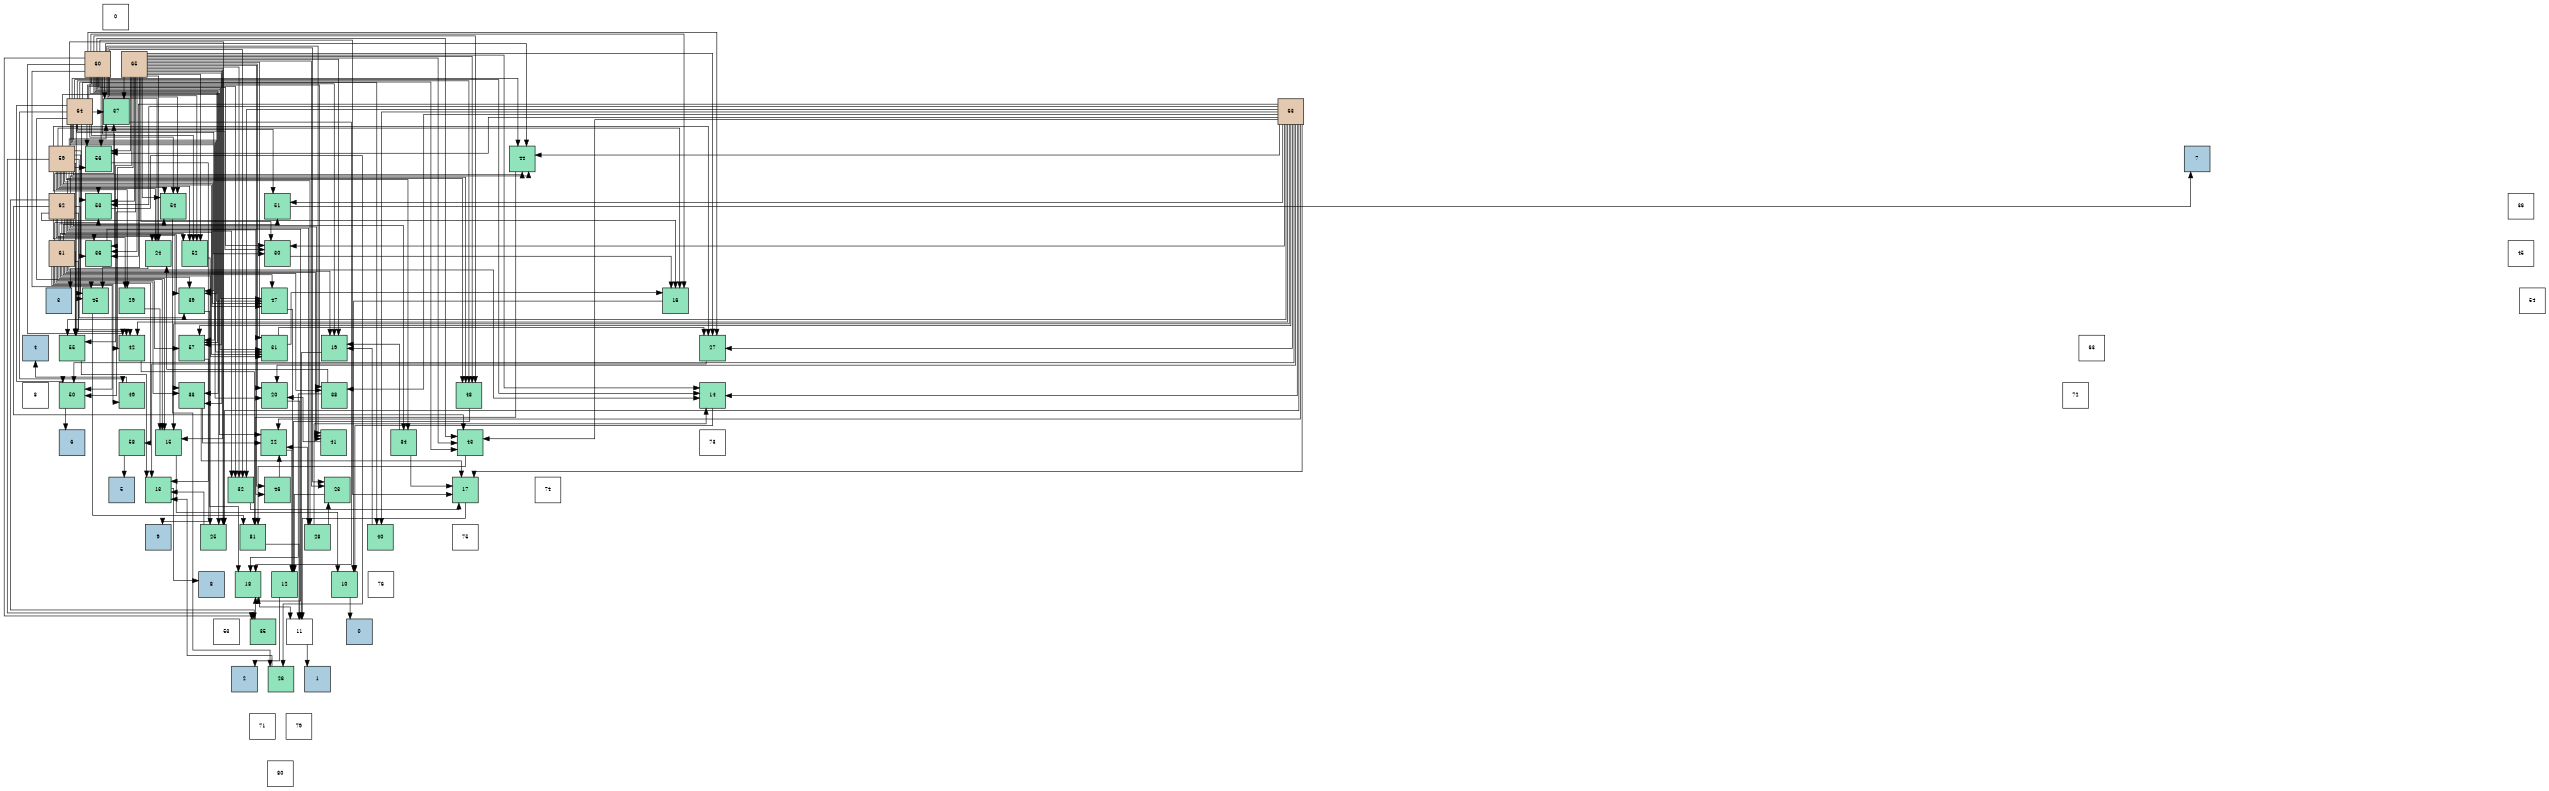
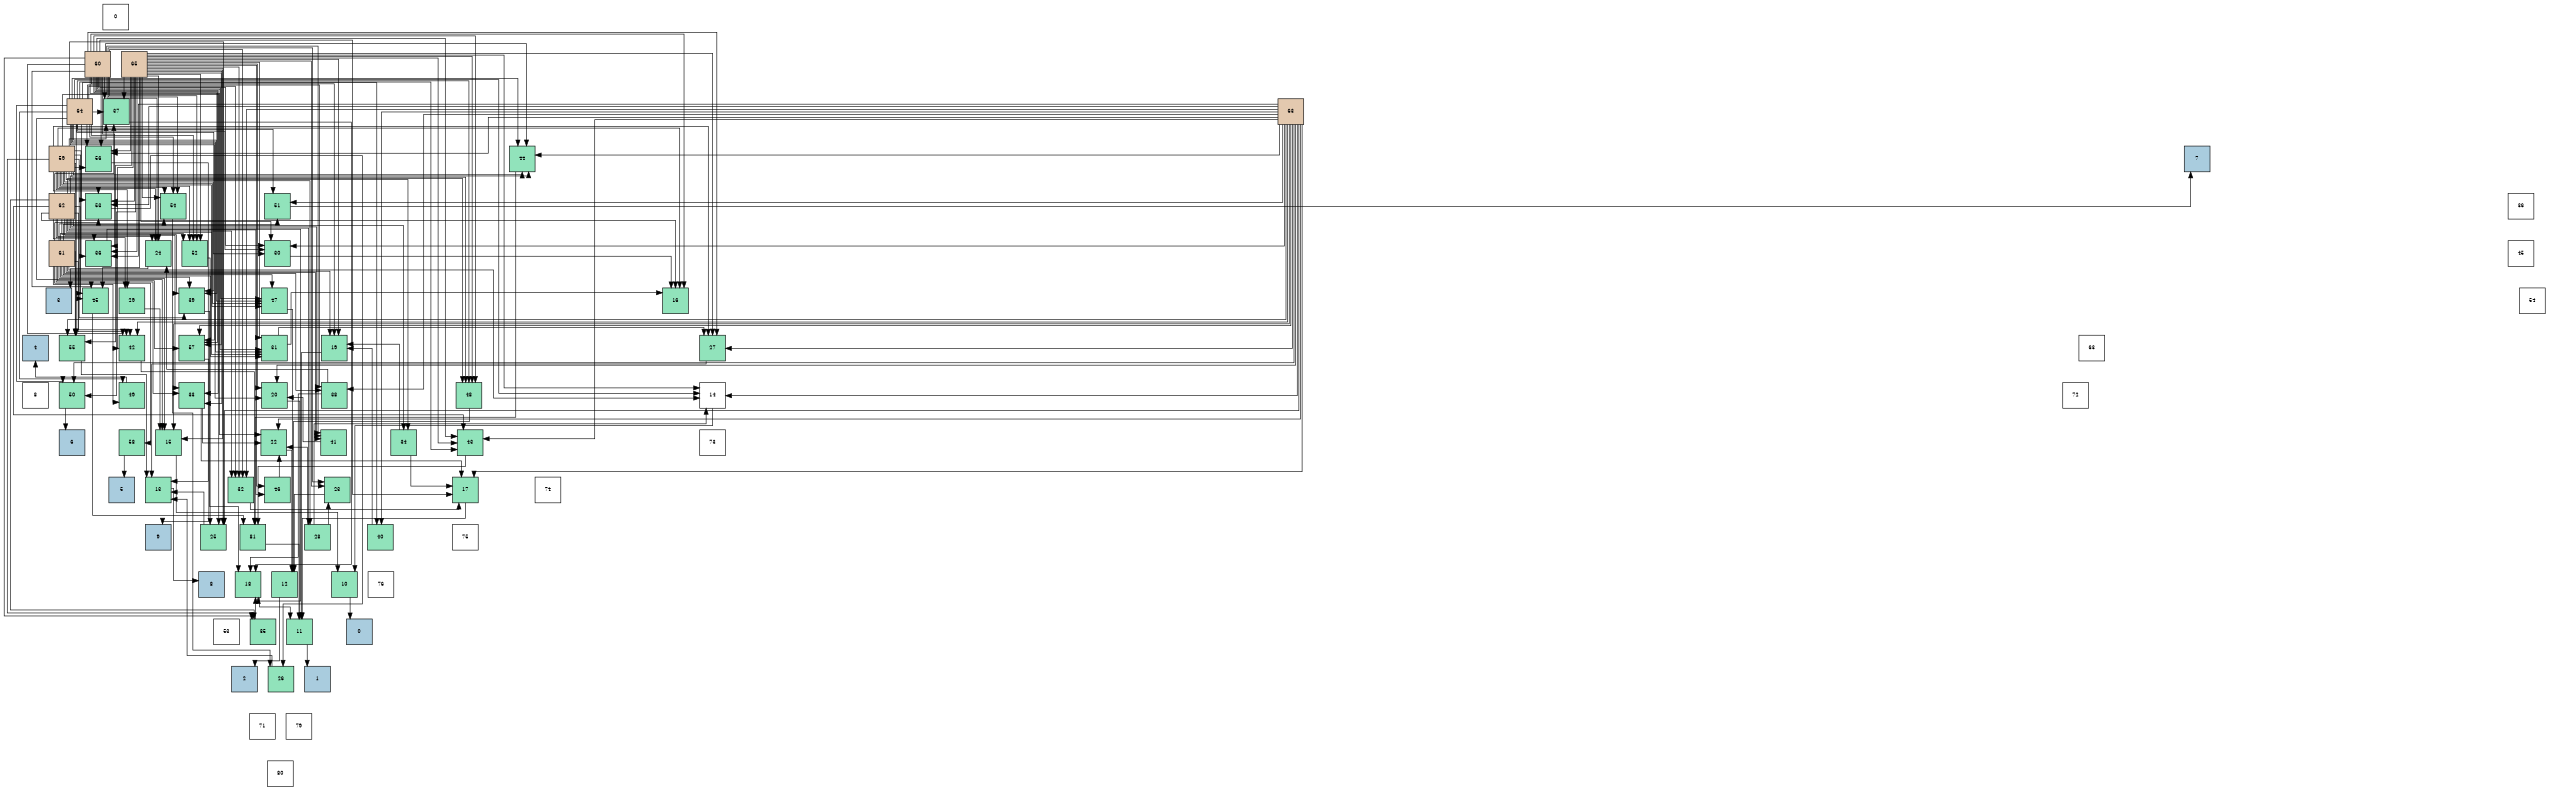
edge "16" -> "10": removed
edge "61" -> "50": removed
node "14": fillcolor #91e3bb -> #ffffff
node "11": fillcolor #ffffff -> #91e3bb
